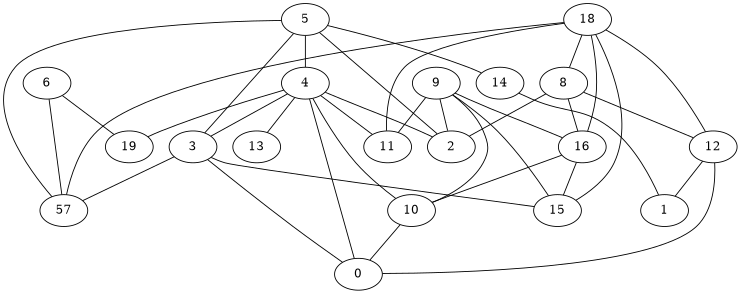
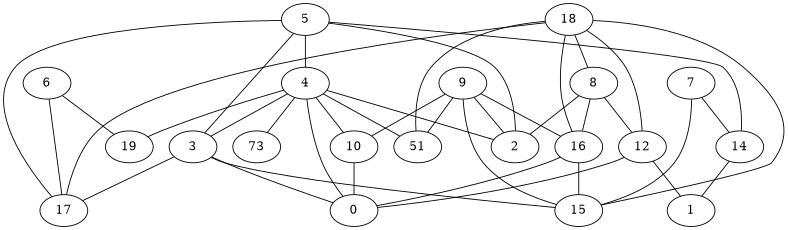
node "7": added
node "13": label "13" -> "73"
node "11": label "11" -> "51"
edge "16" -- "10": now "16" -- "0"
node "57": label "57" -> "17"
